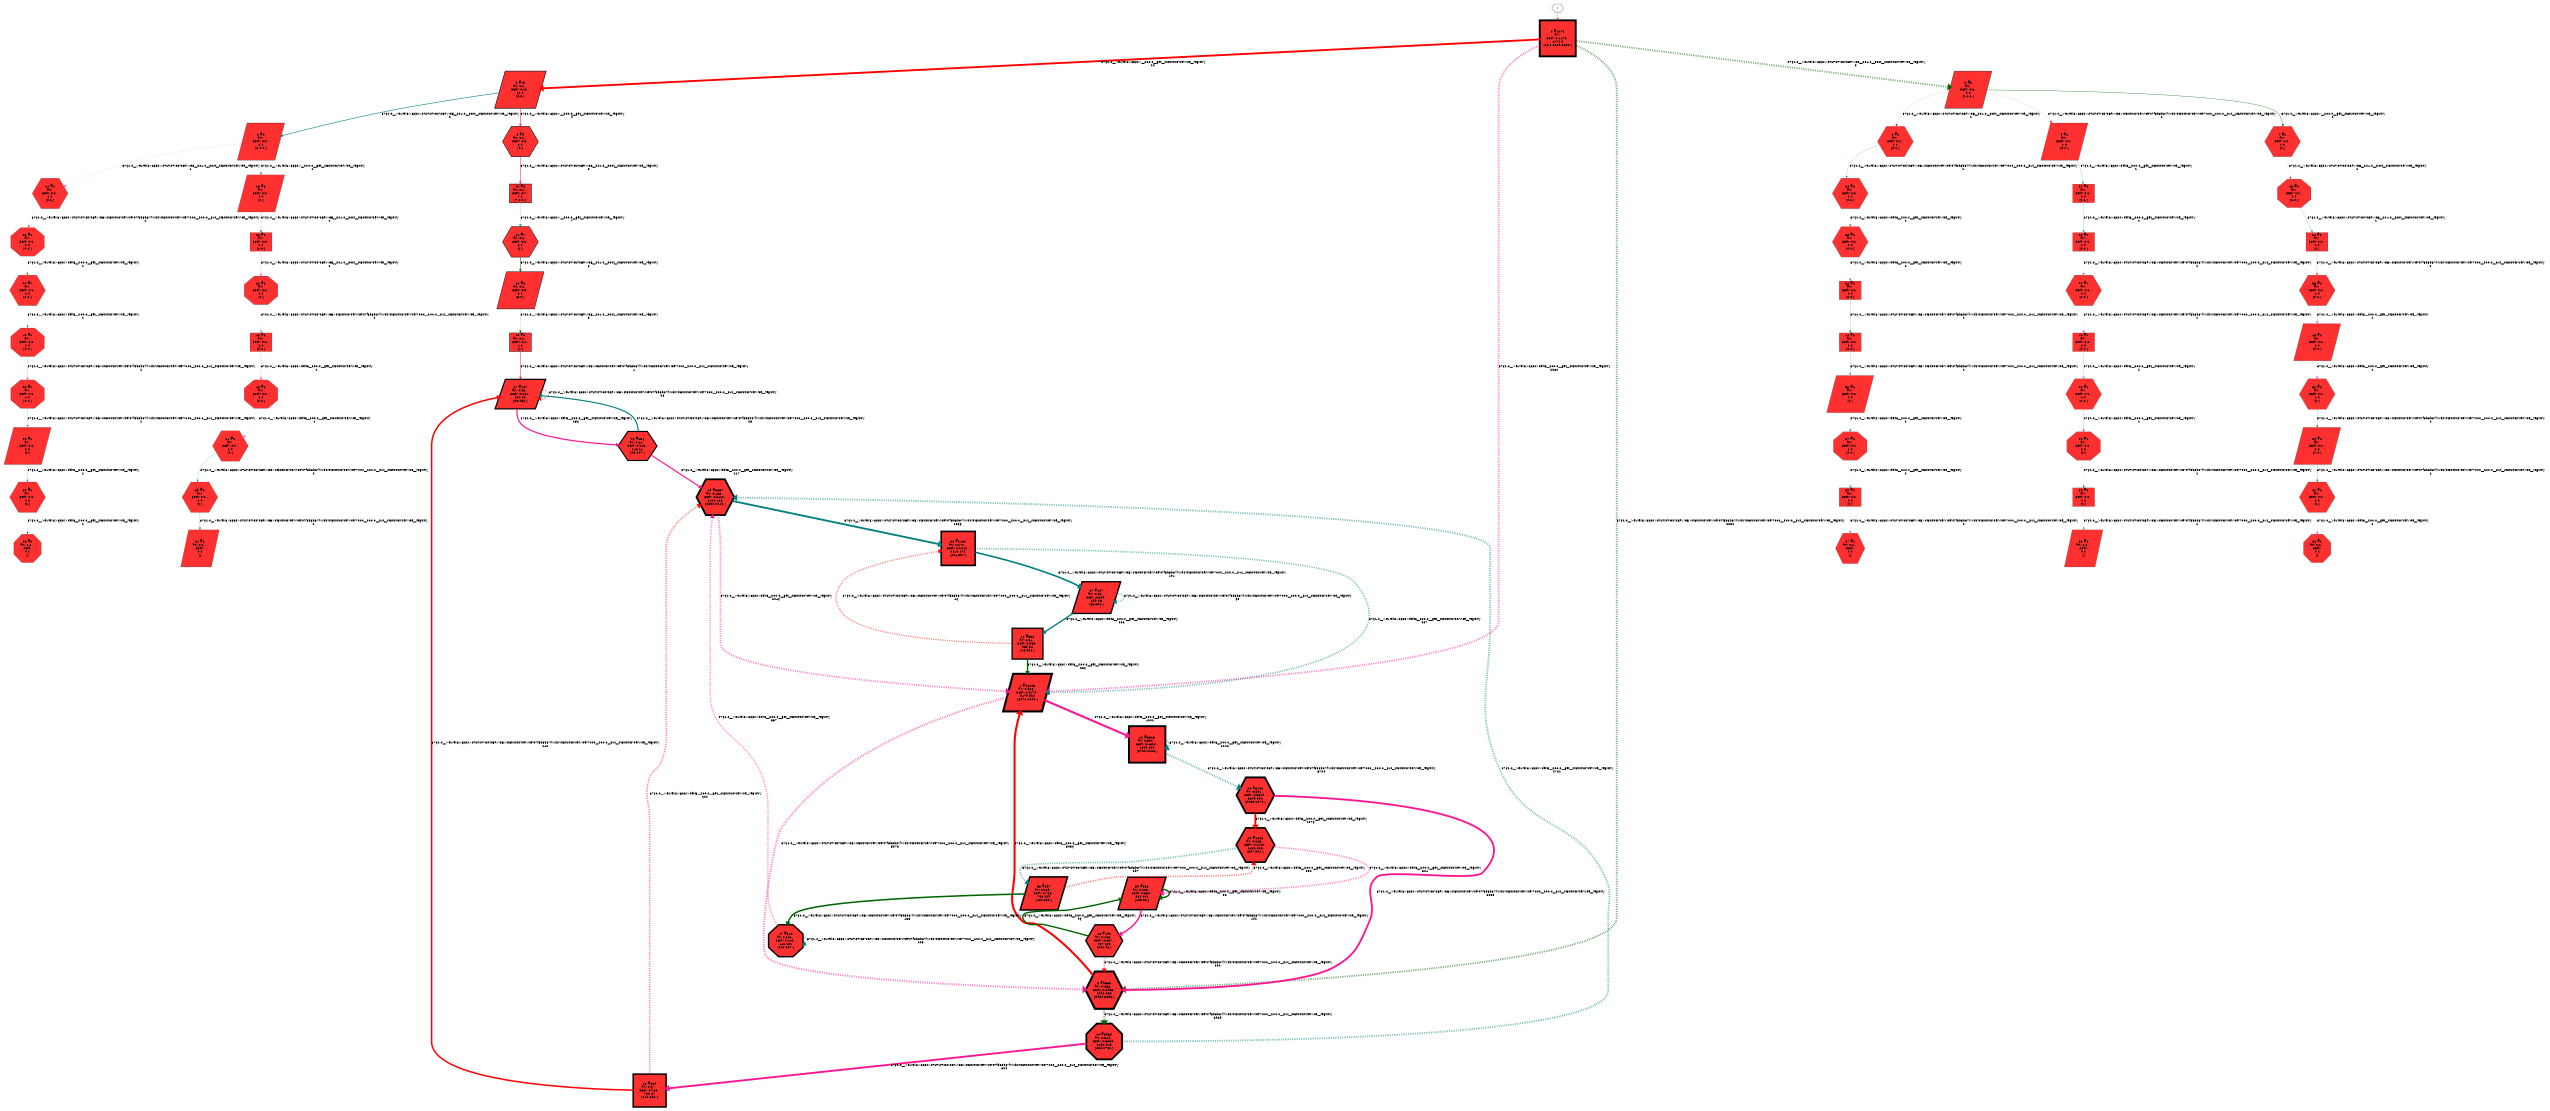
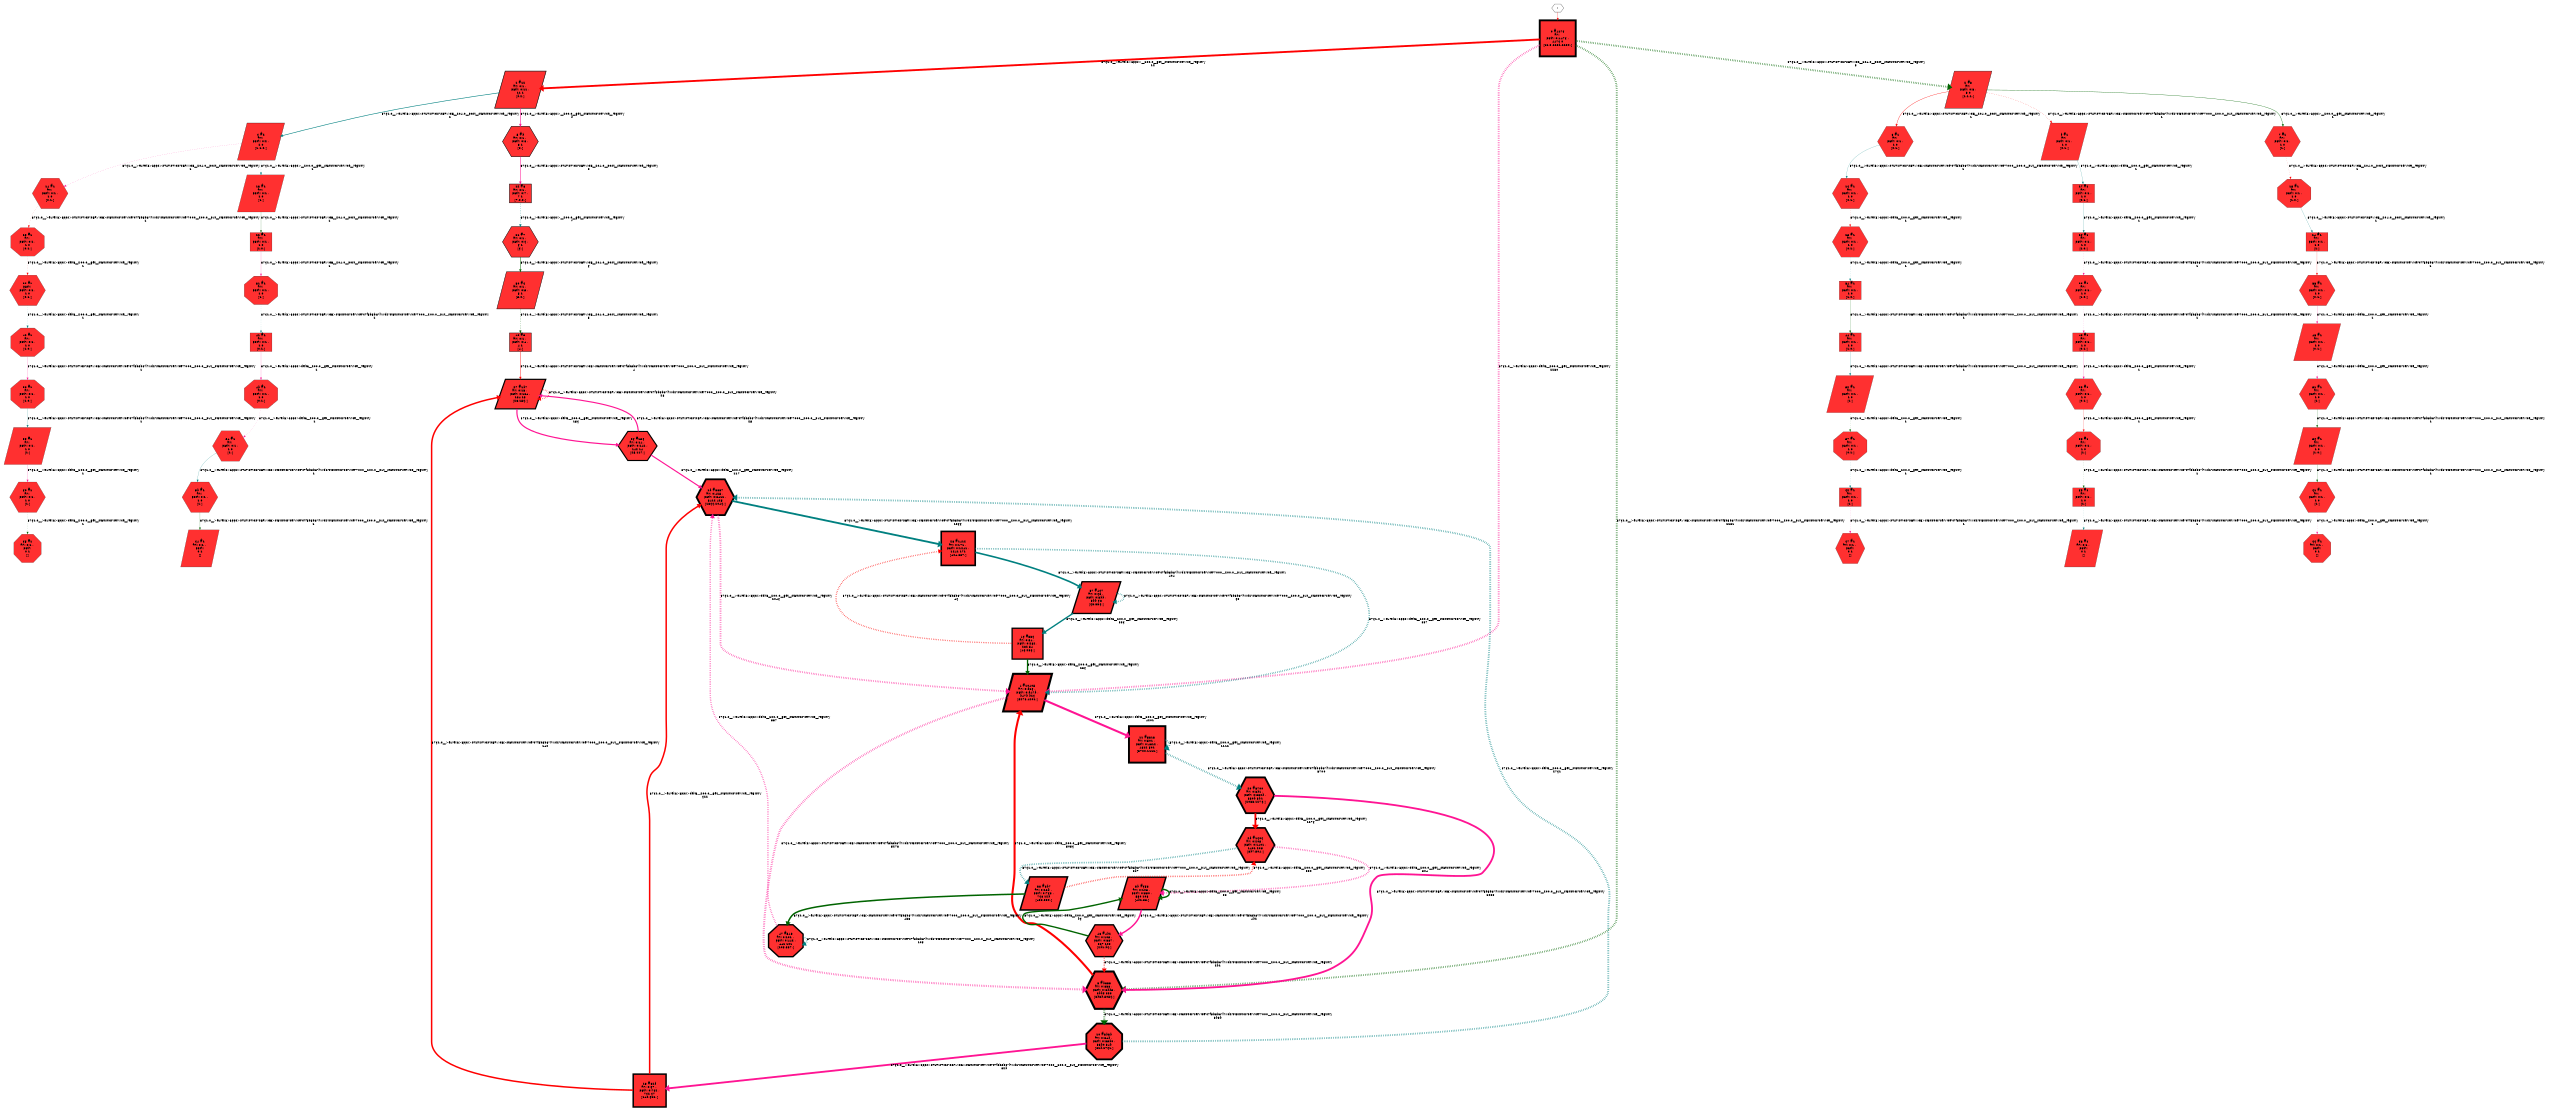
edge "2 #3 fin: path: 0:3 , 3 0 [1,1,1,]" -> "8 #1 fin: path: 0:1 , 1 0 [0,1,]": style dotted -> solid
node "32 #1 fin: path: 0:1 , 1 0 [0,1,]": label "32 #1 fin: path: 0:1 , 1 0 [0,1,]" -> "32 #1 path: path: 0:1 , 1 0 [0,1,]"
edge "36 #156 fin: 0:14 , path: 0:142 , 142 14 [25,117,]" -> "27 #197 fin: 0:13 , path: 0:184 , 184 13 [28,156,]": color teal -> deeppink
edge "18 #829 fin: 0:67 , path: 0:762 , 762 67 [140,622,]" -> "19 #3837 fin: 0:425 , path: 0:3412 , 3412 425 [1366,2046,]": style dotted -> solid
